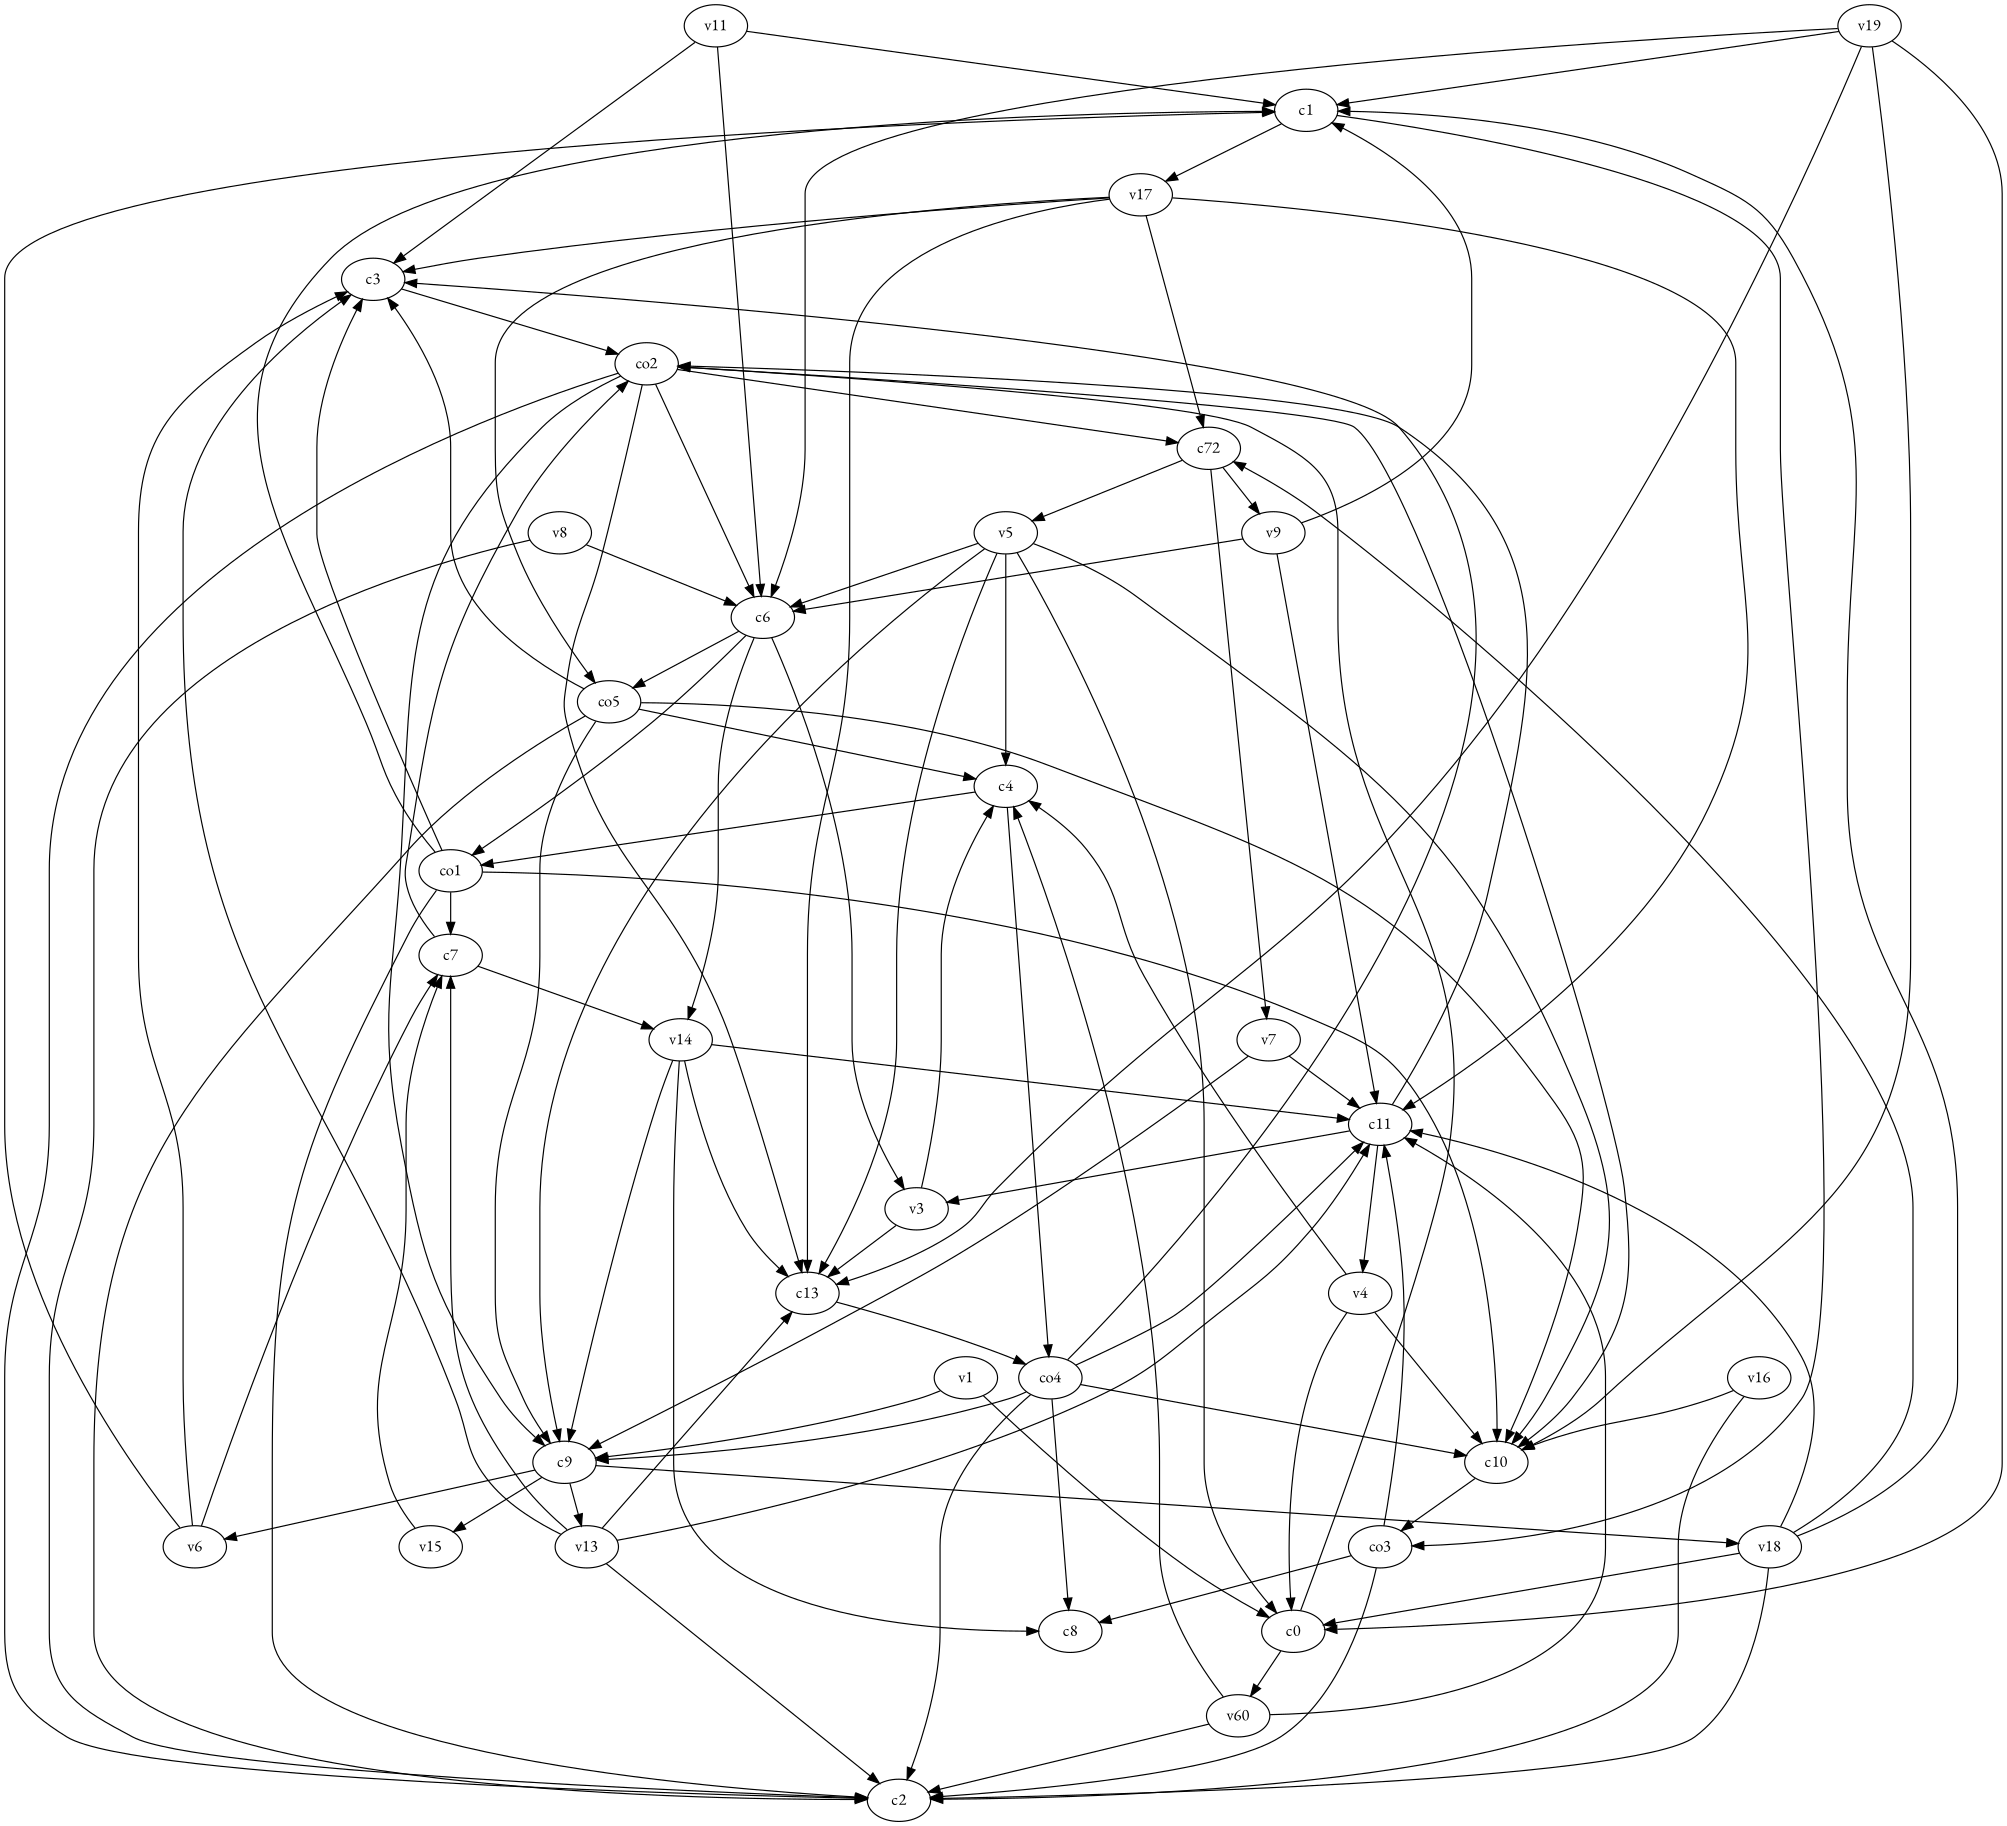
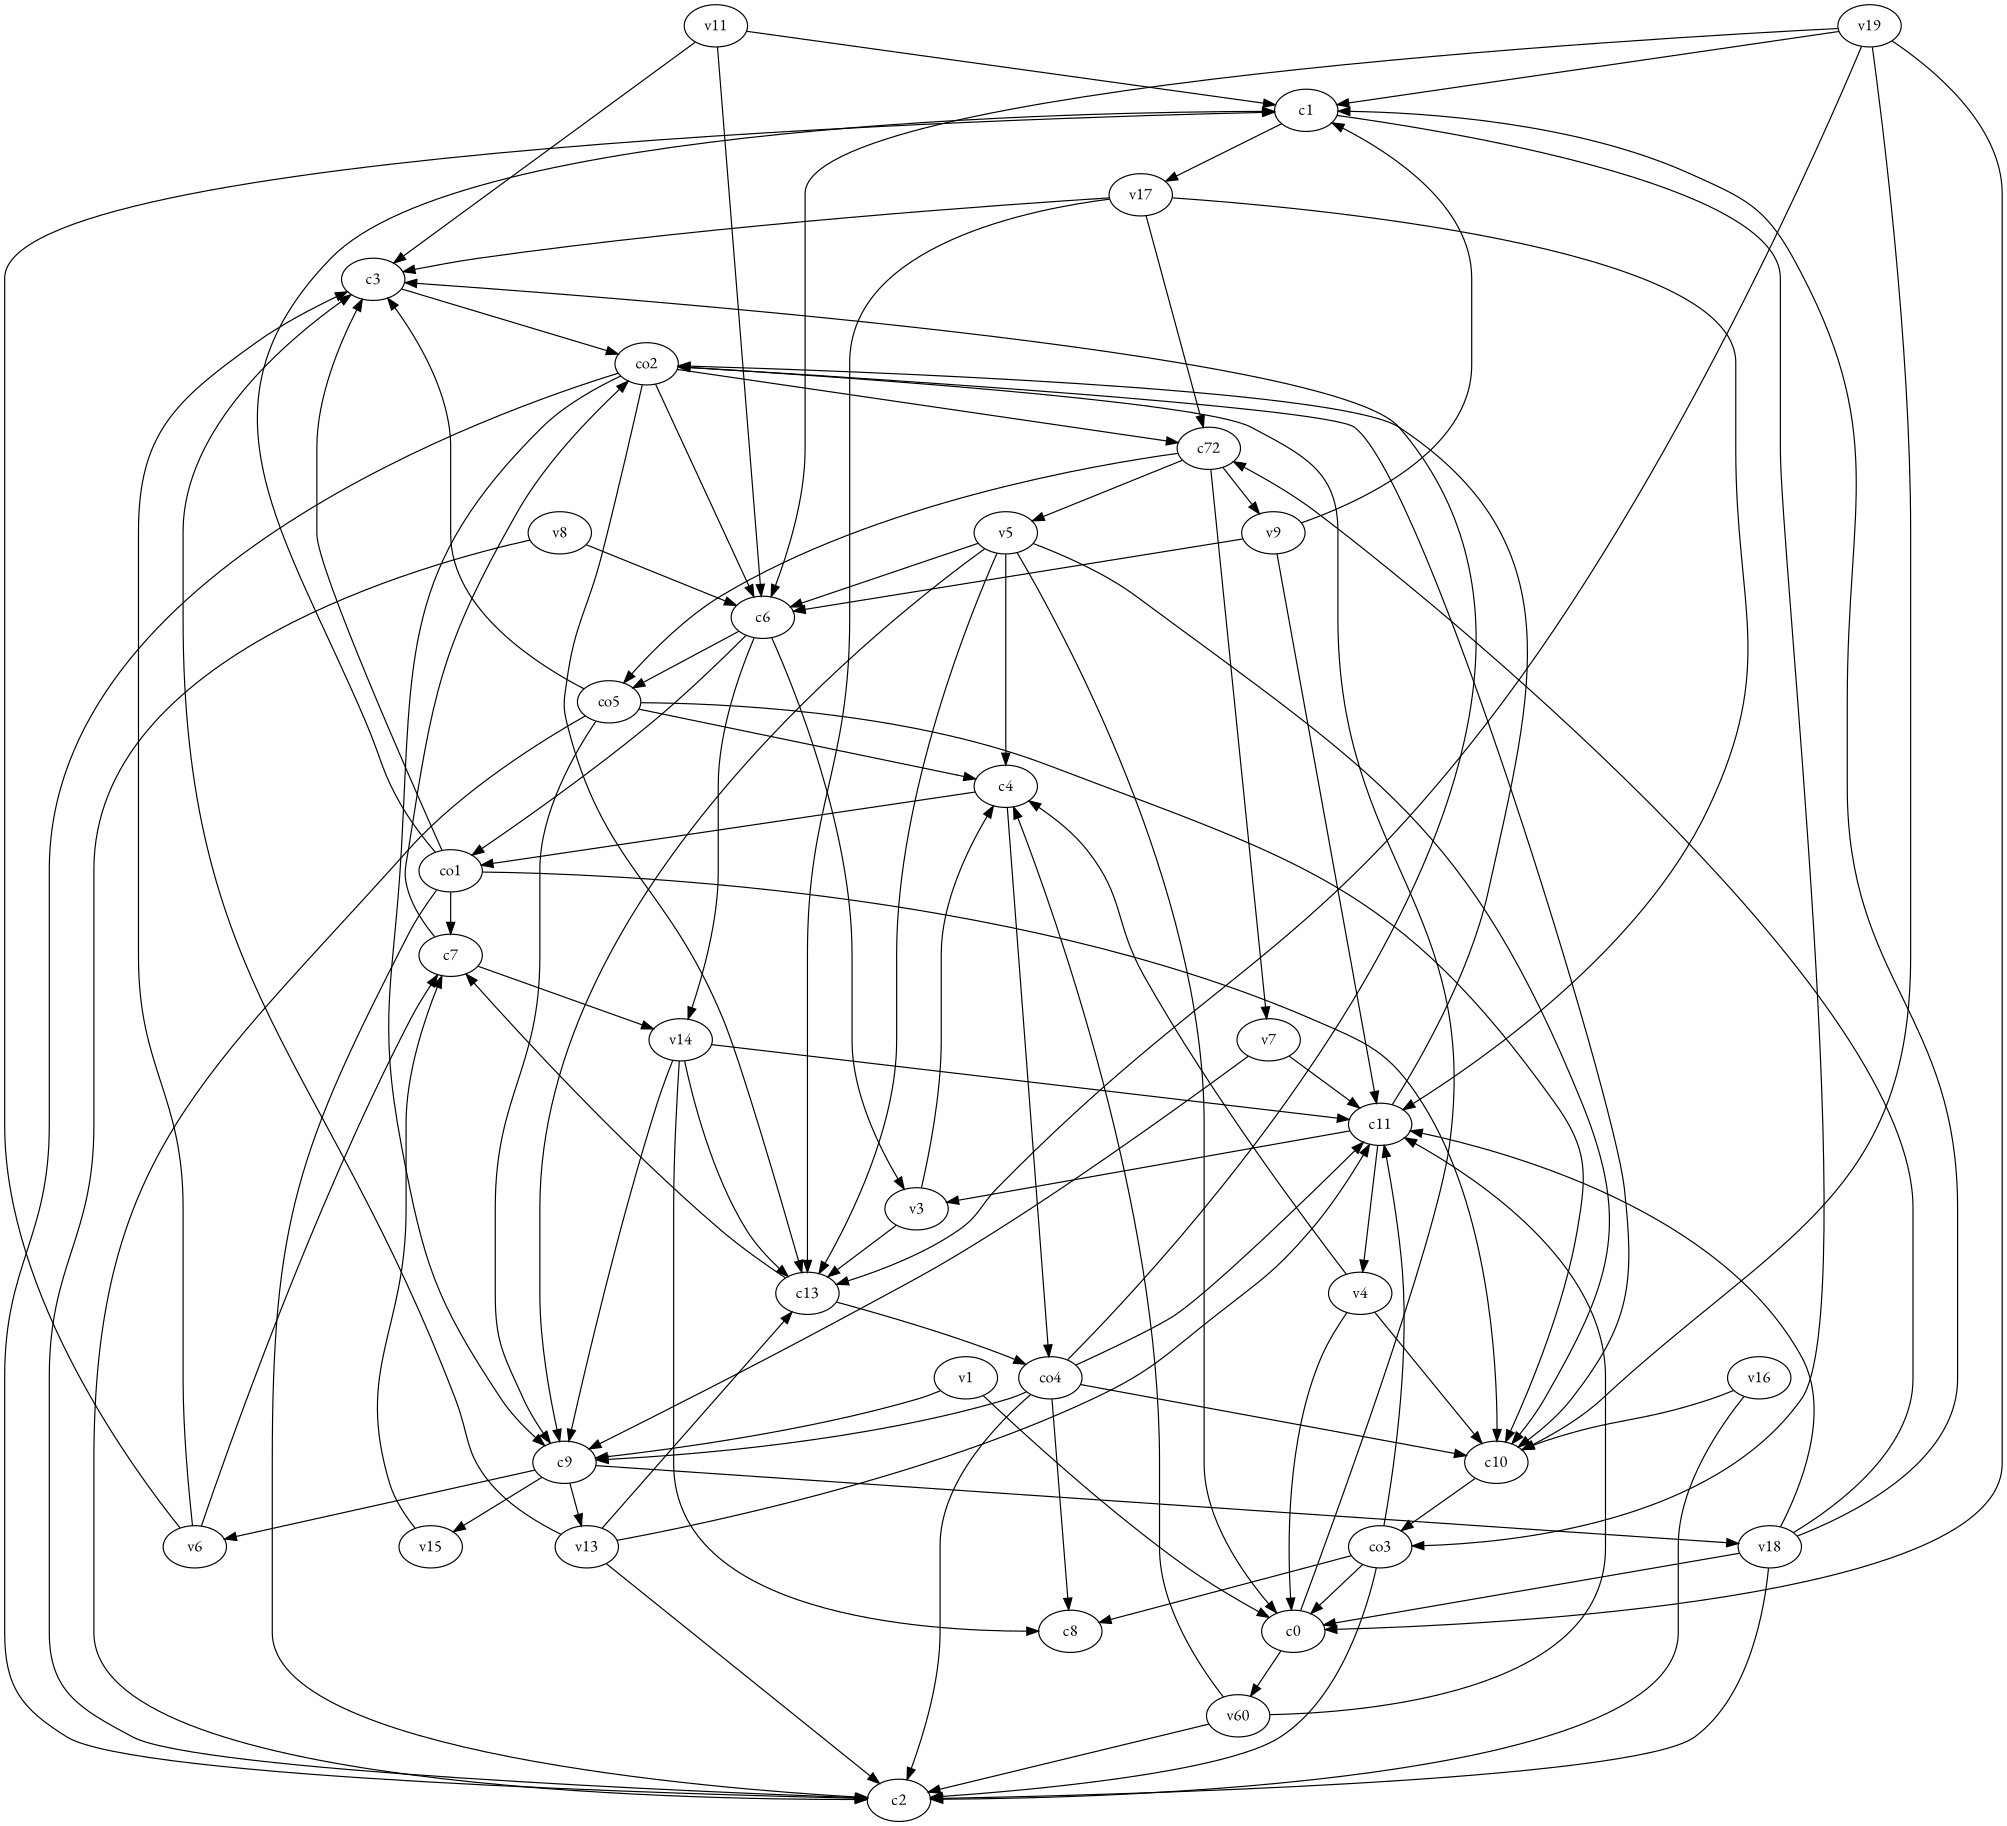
edge "v17" -> "co5": now "c72" -> "co5"
edge "v13" -> "c7": now "c13" -> "c7"
edge "co3" -> "c0": added
